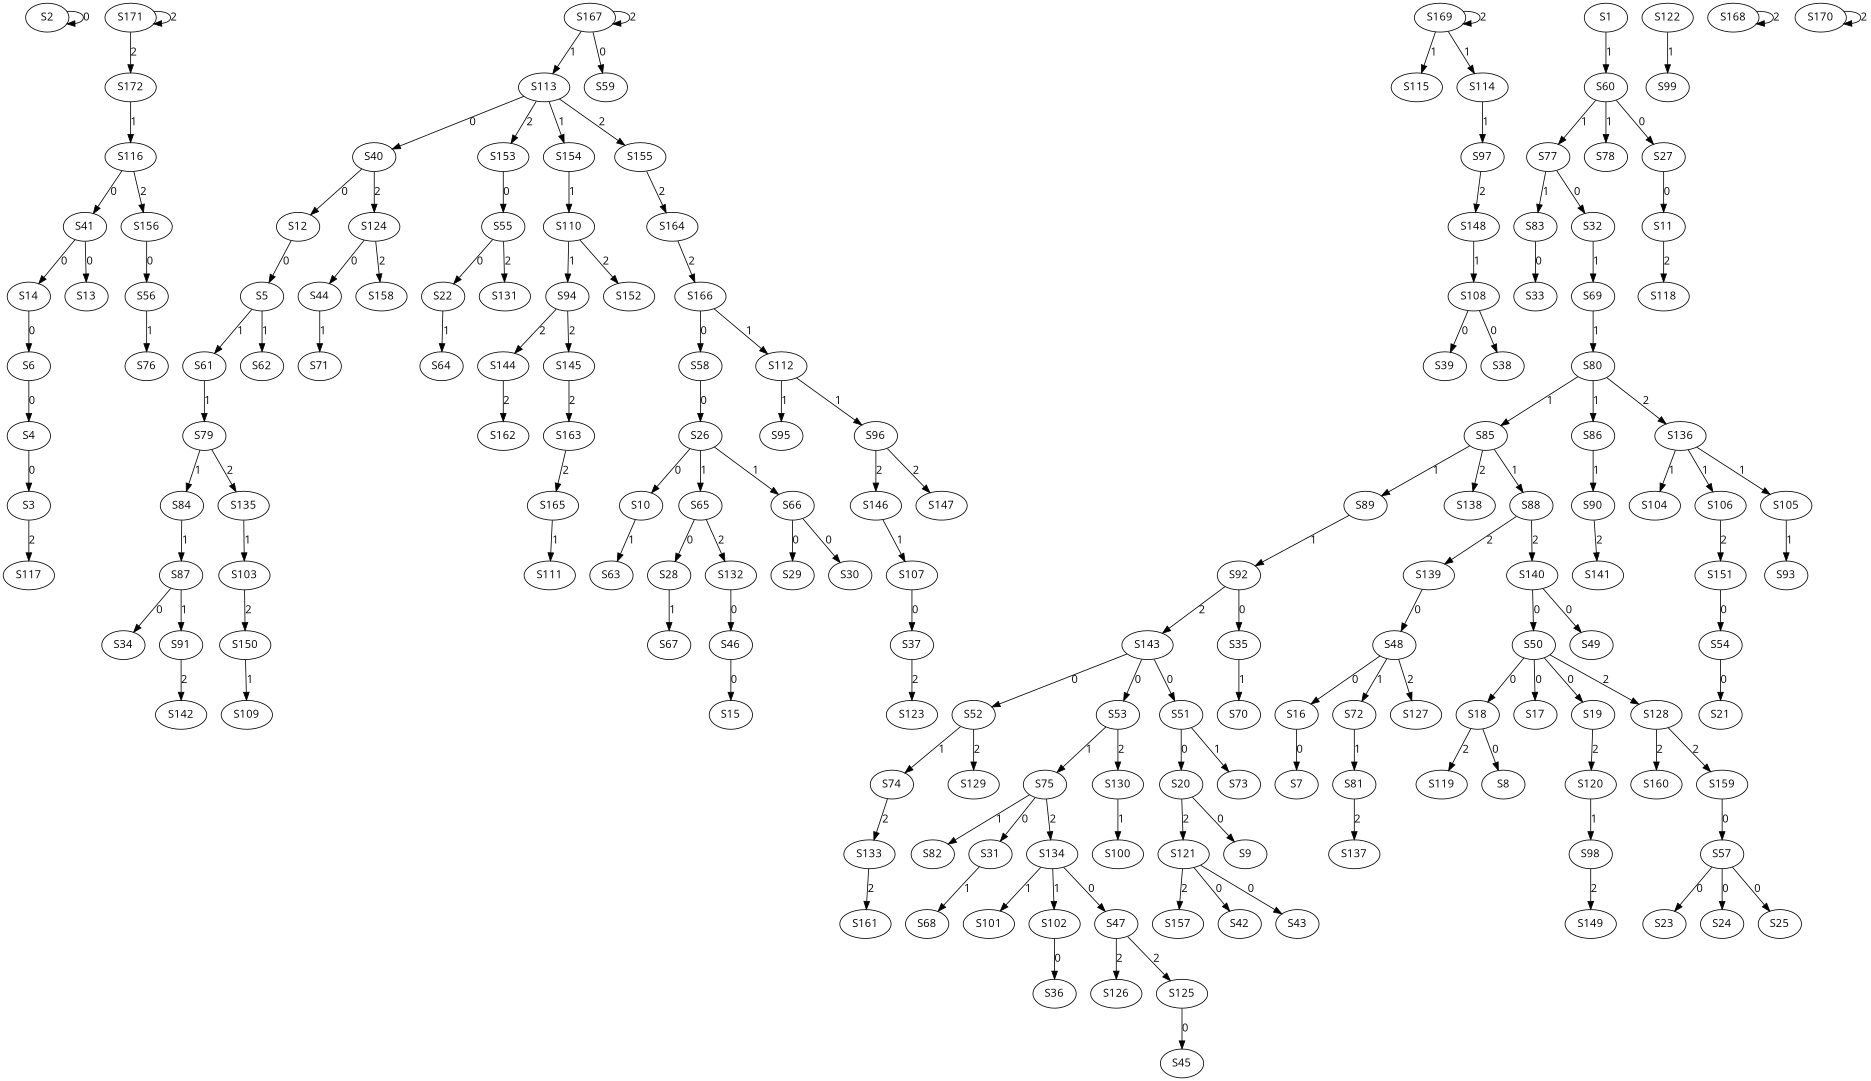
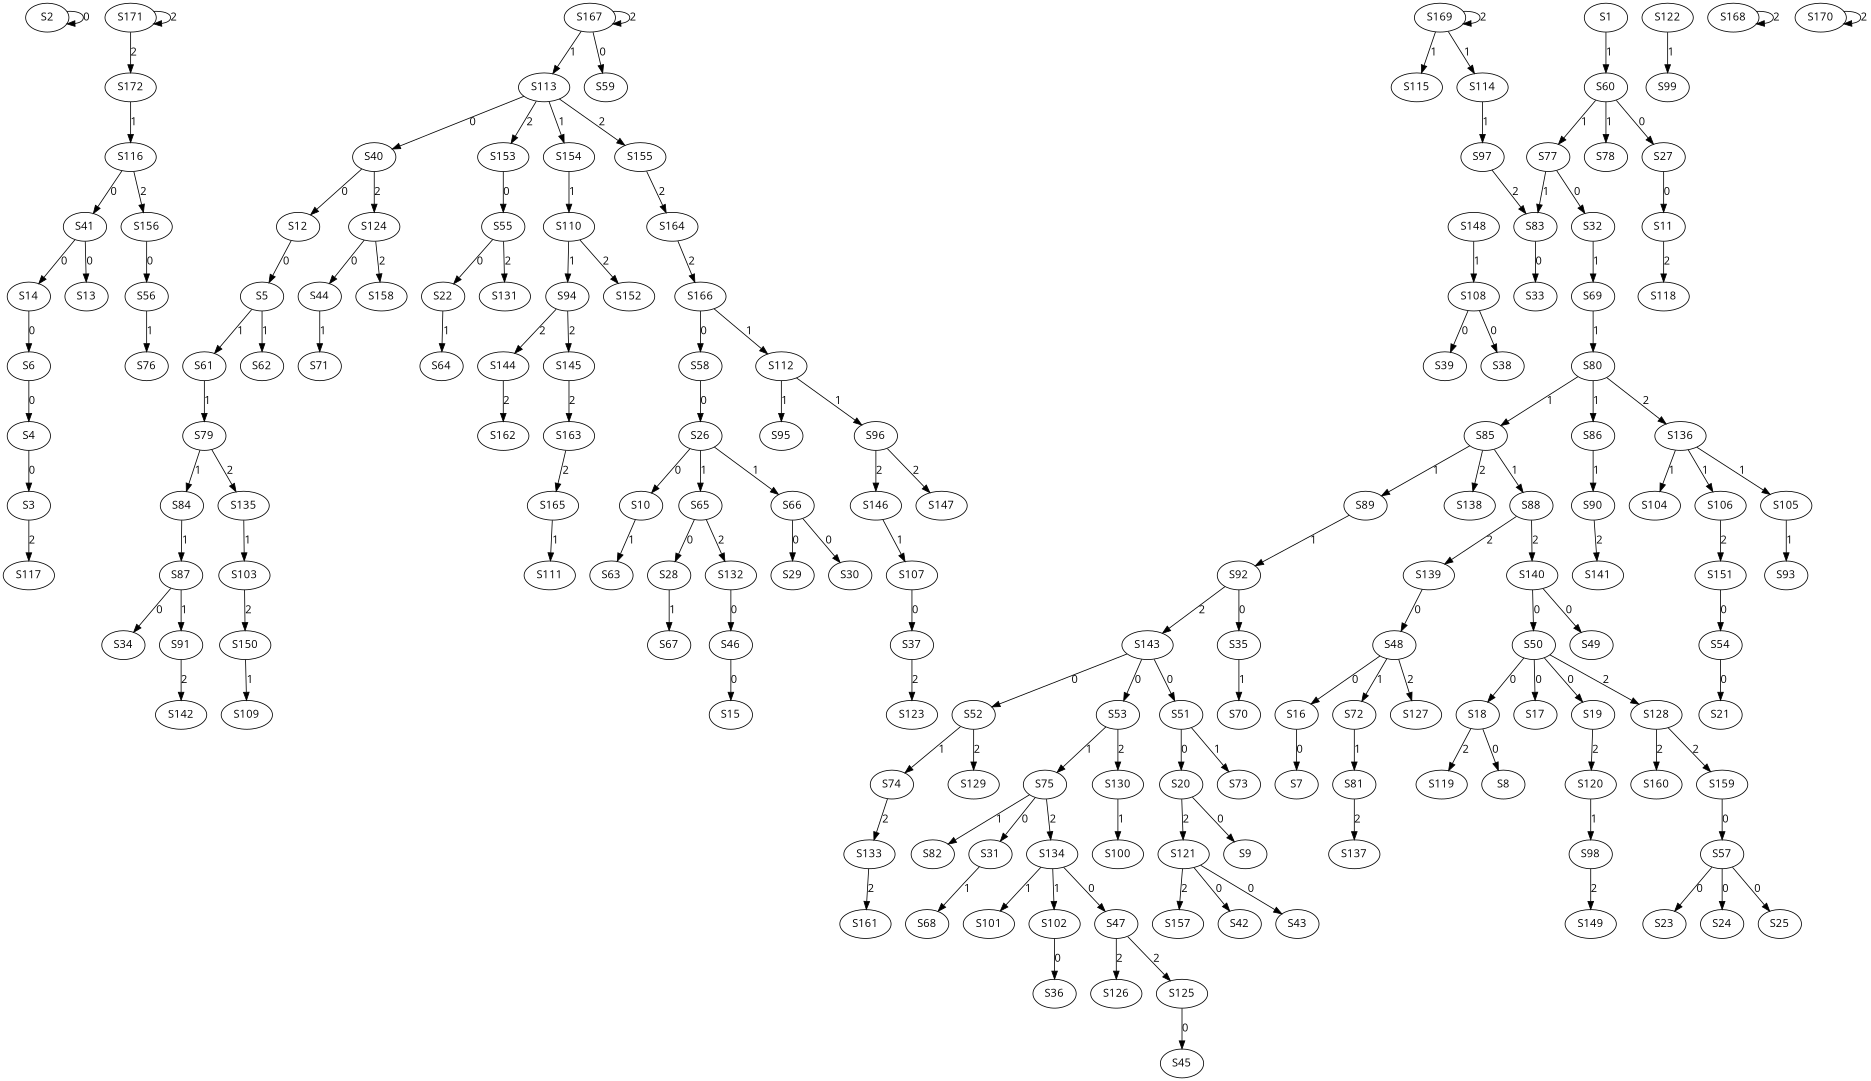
edge "S97" -> "S148": now "S97" -> "S83"
